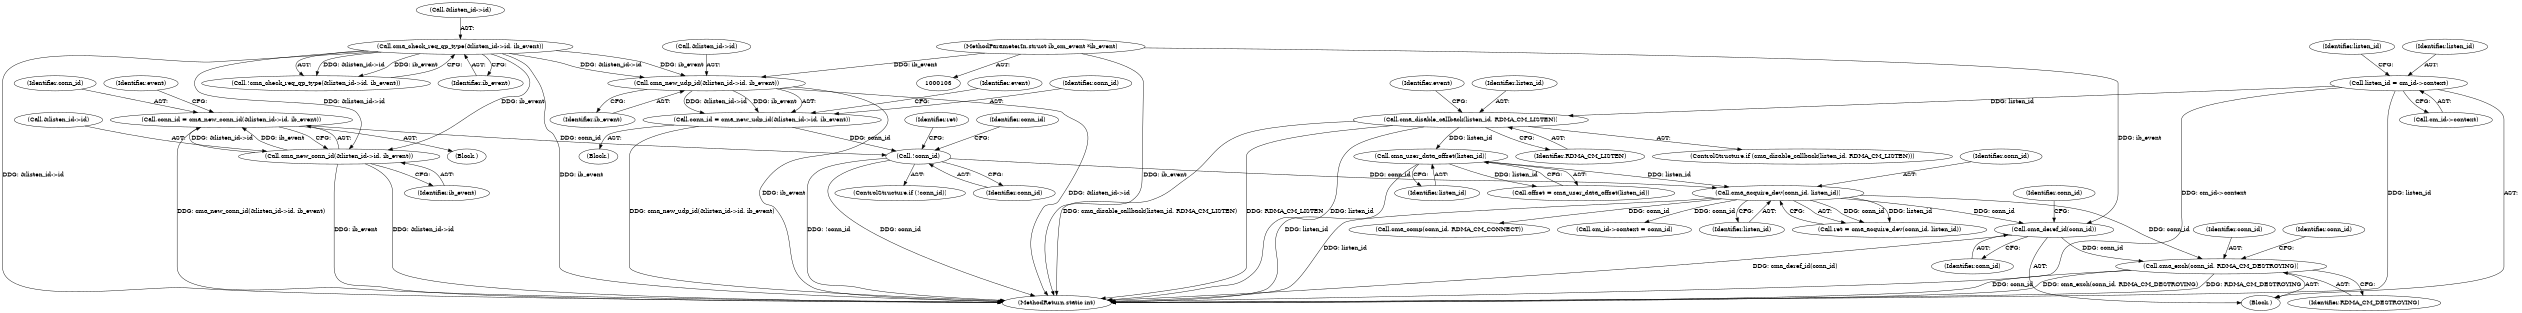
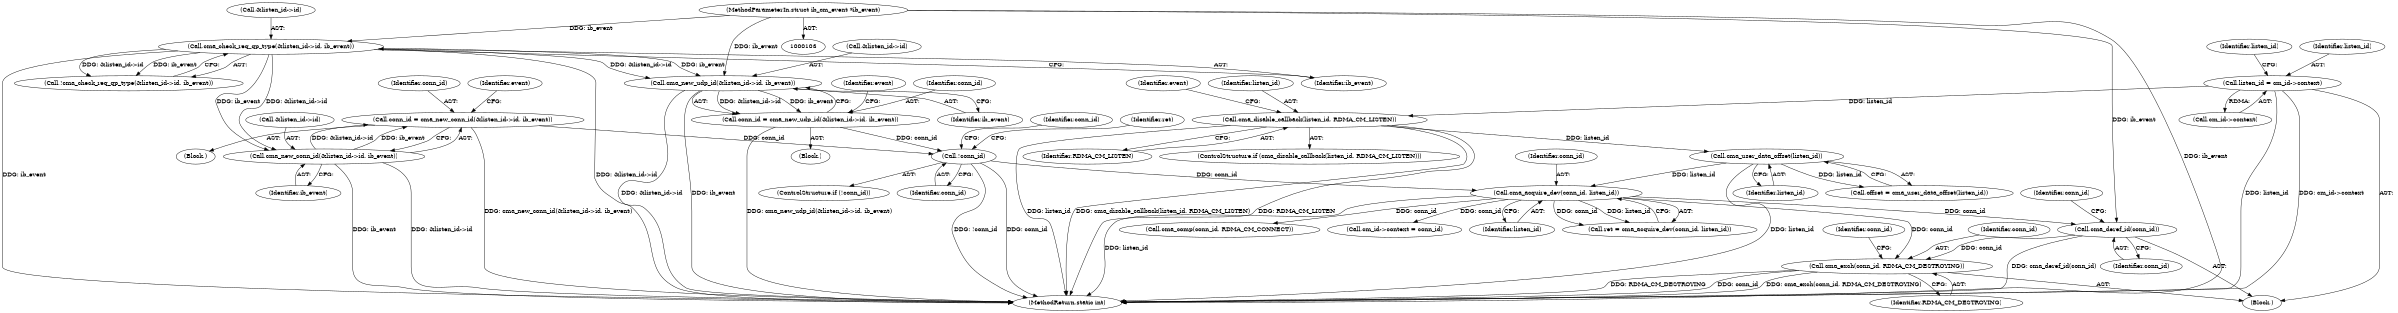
edge "(MethodParameterIn,struct ib_cm_event *ib_event)" -> "(Call,cma_check_req_qp_type(&listen_id->id, ib_event))": added, label "DDG: ib_event"
edge "(Call,conn_id = cma_new_udp_id(&listen_id->id, ib_event))" -> "(Call,cma_new_udp_id(&listen_id->id, ib_event))": added, label "CFG:"
edge "(Call,listen_id = cm_id->context)" -> "(Call,cm_id->context)": label "CFG: " -> "RDMA: "
